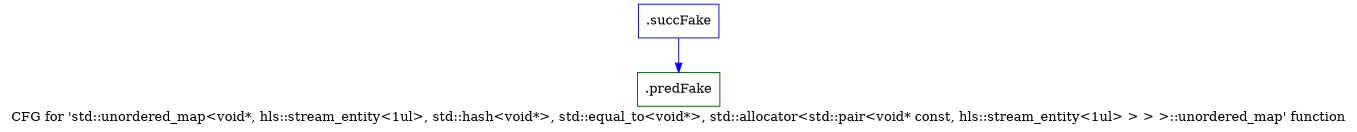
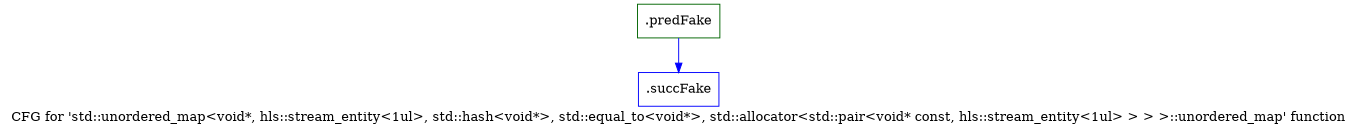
edge ".succFake" -> ".predFake": reversed
